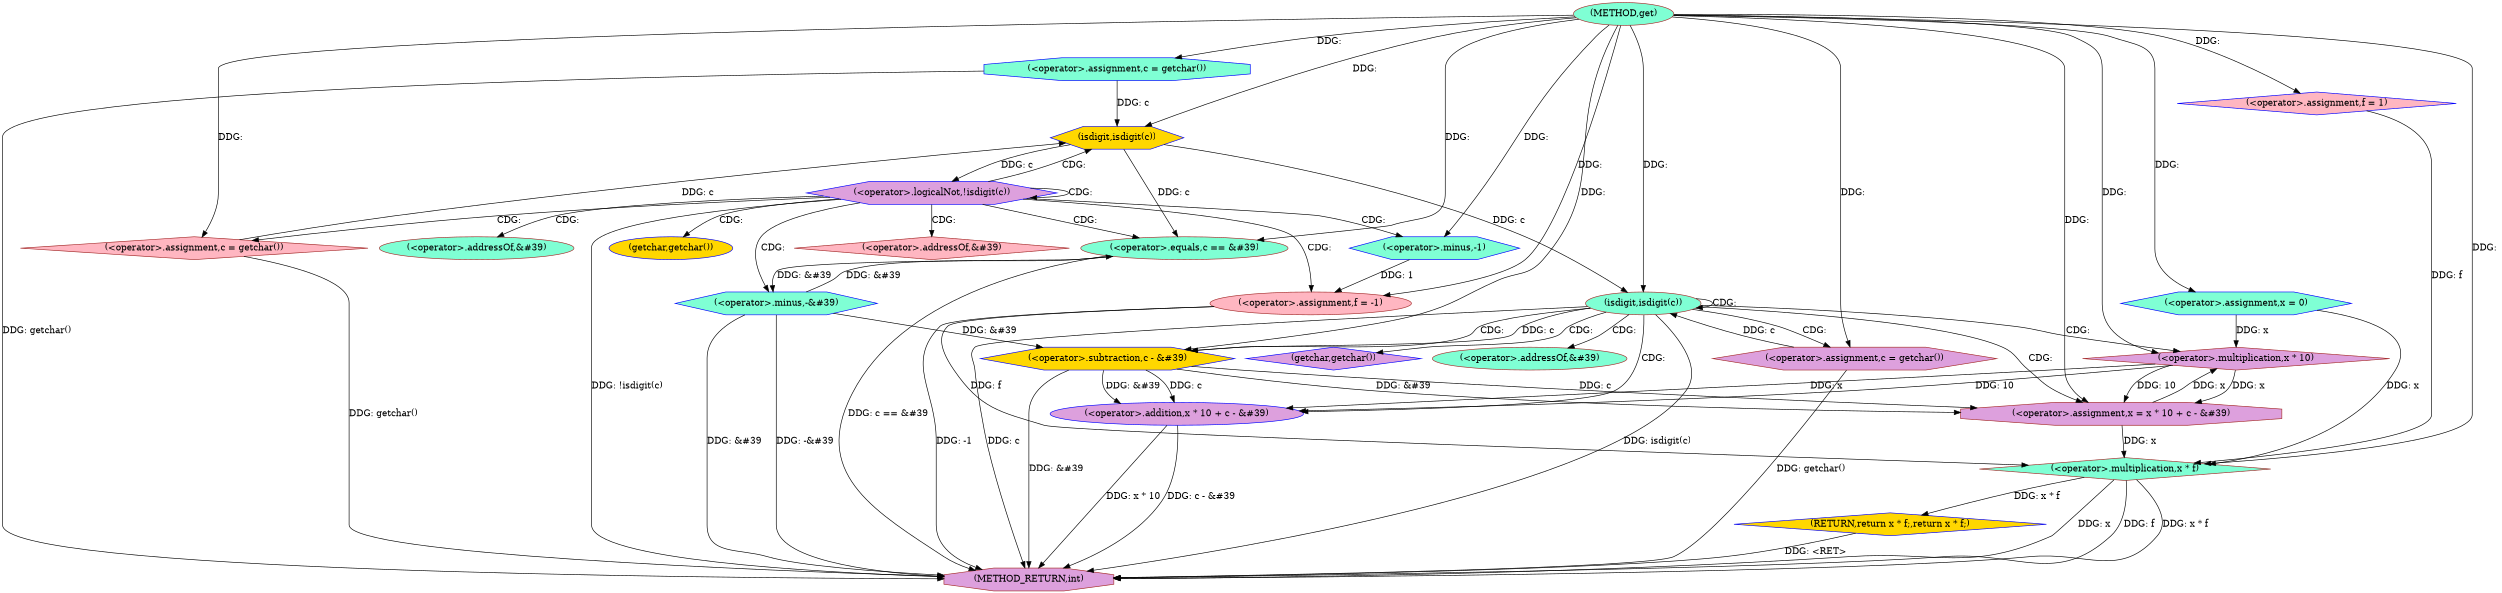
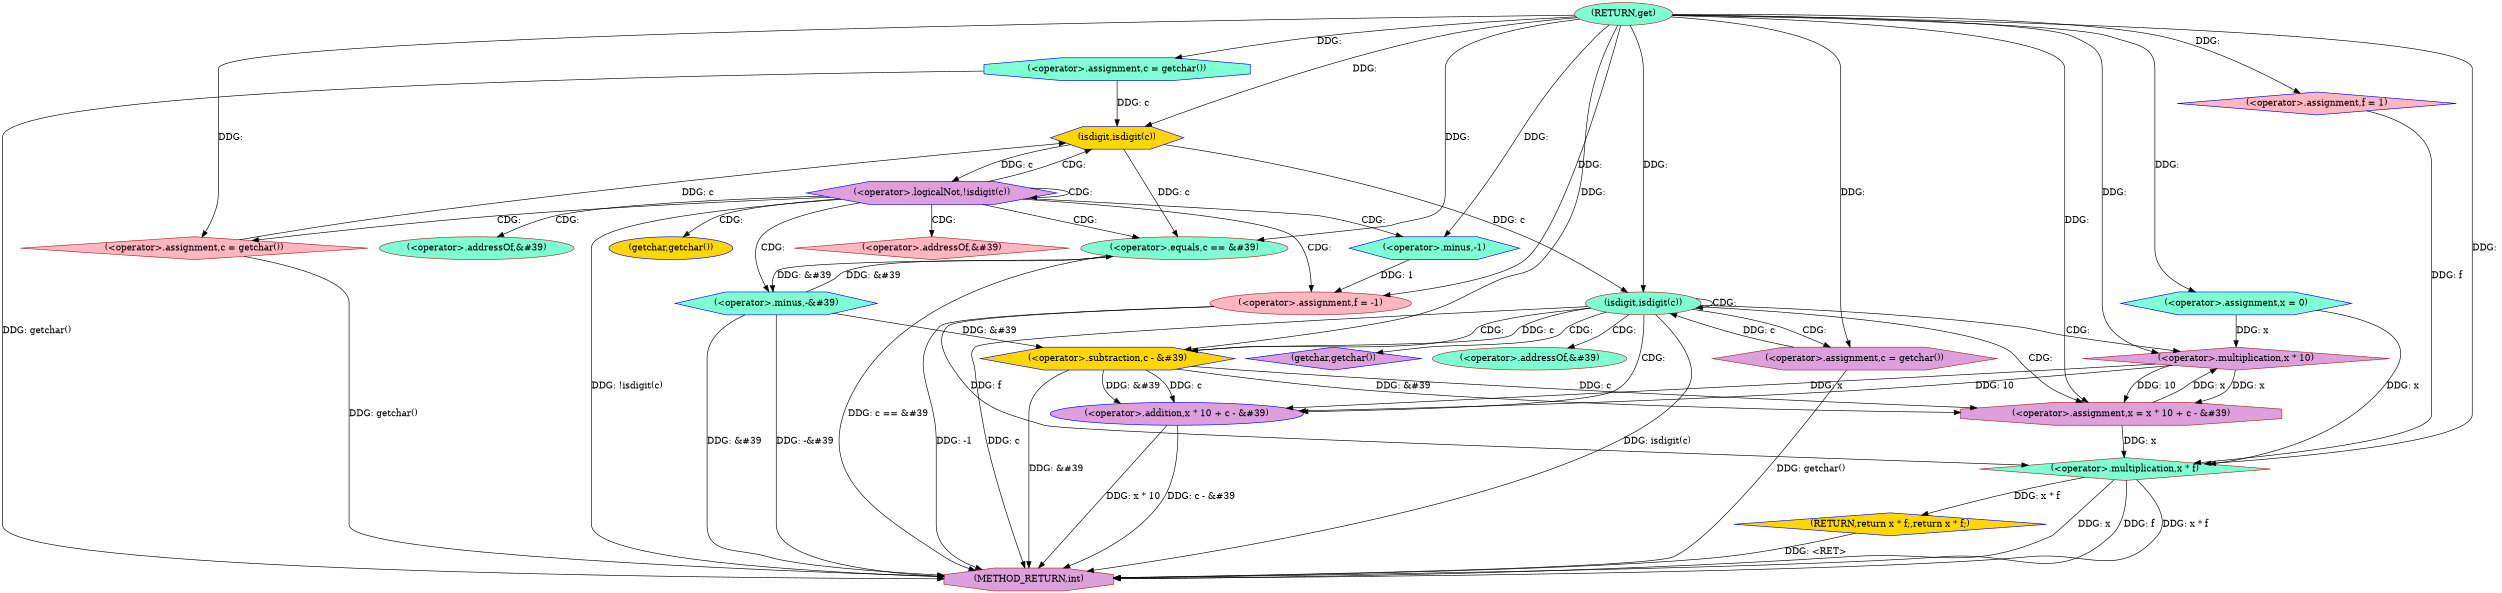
node "(METHOD,get)": label "(METHOD,get)" -> "(RETURN,get)"
